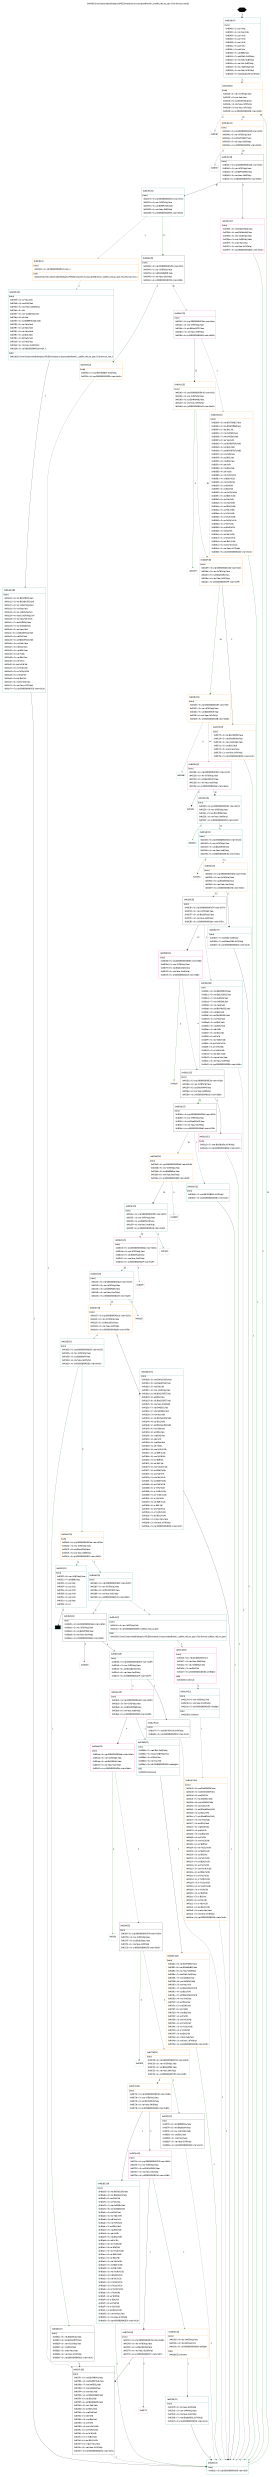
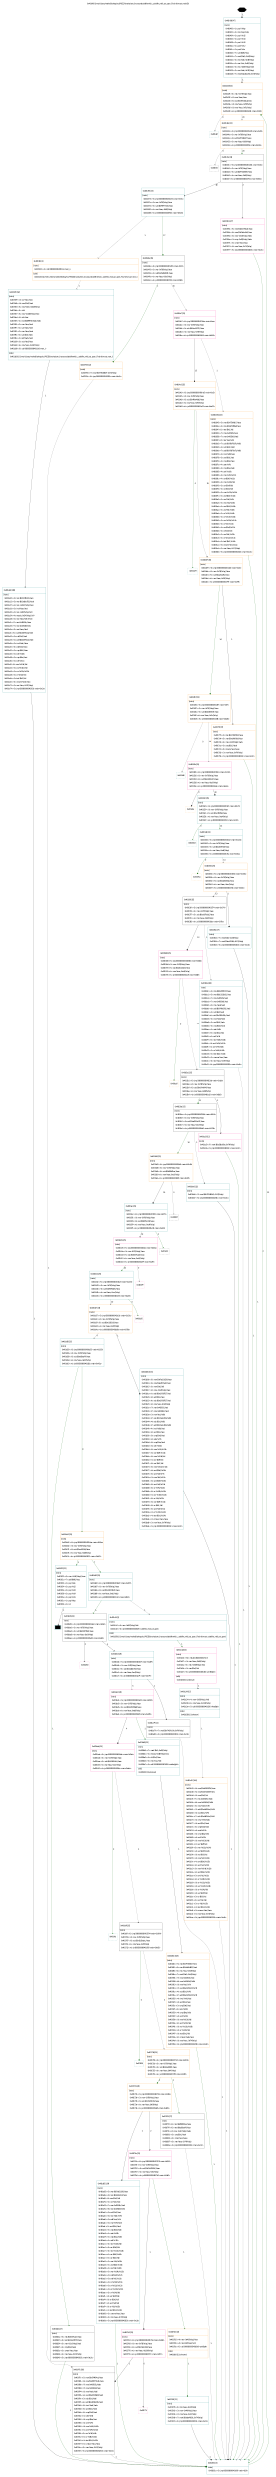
edge "0x40182a [27]" -> "0x40197c [88]": now "0x40182a [27]" -> "0x40203c [5]"
